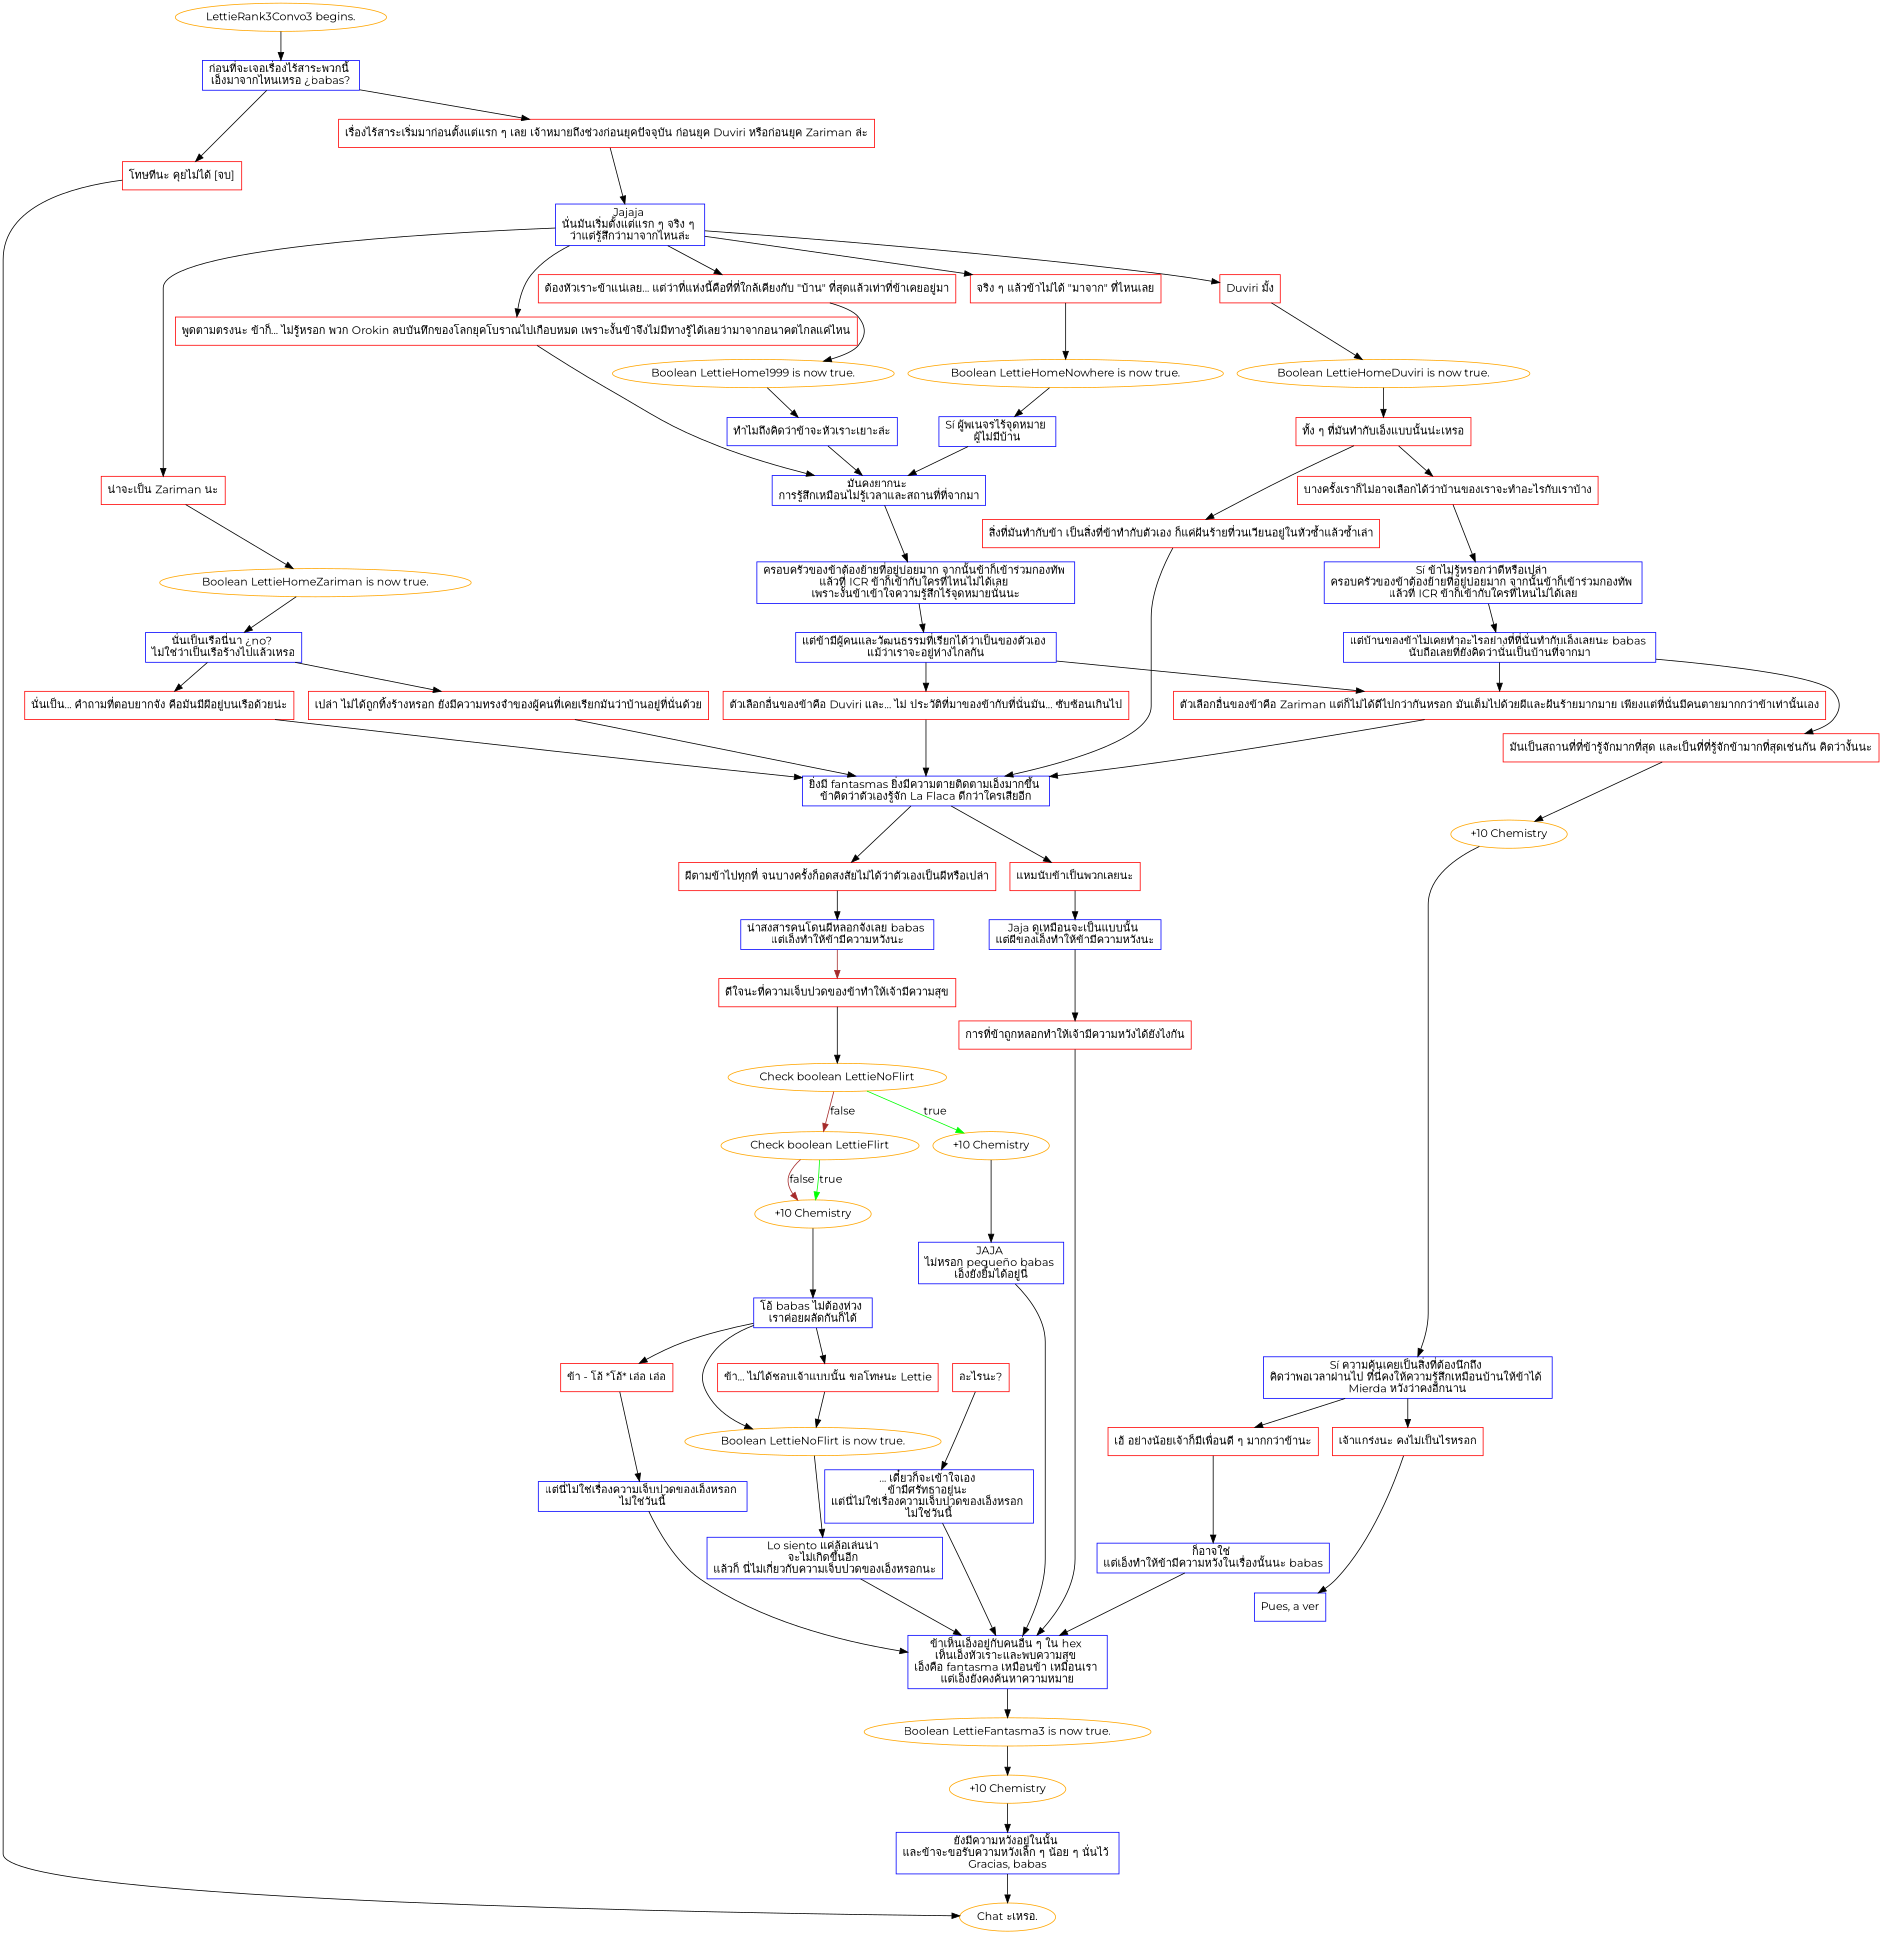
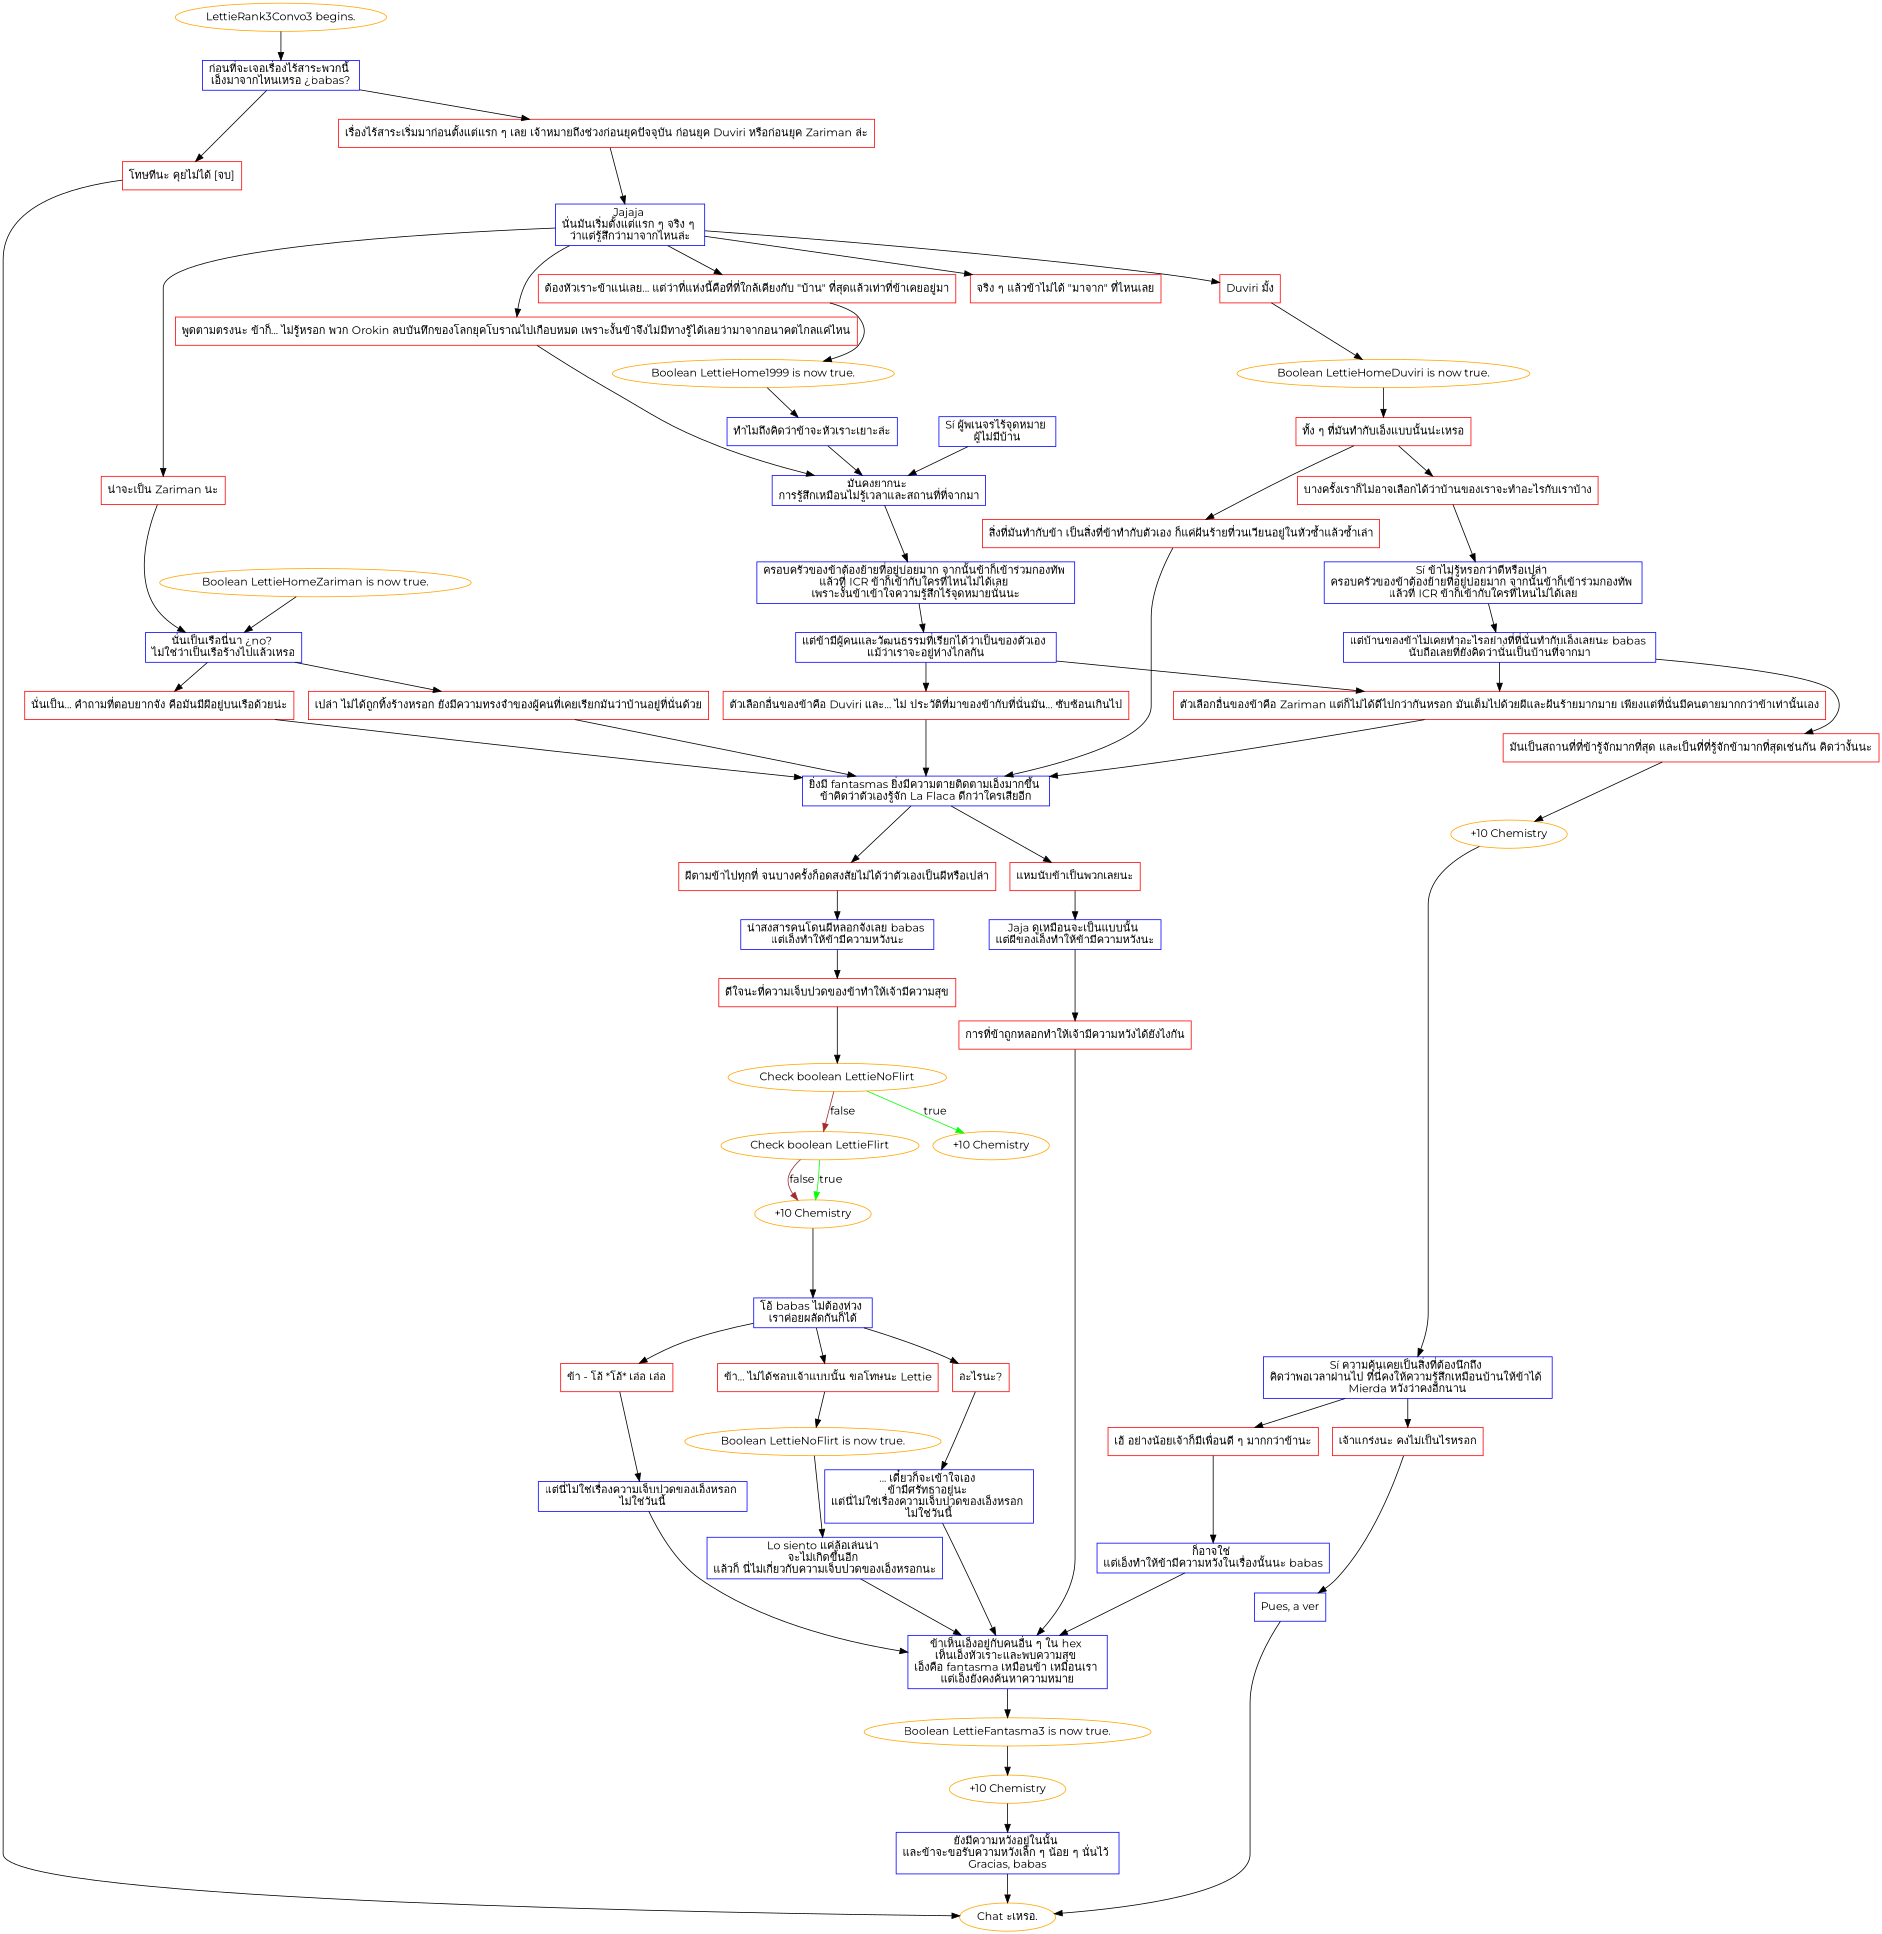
node "Boolean LettieHomeNowhere is now true.": removed
edge "น่าจะเป็น Zariman นะ" -> "Boolean LettieHomeZariman is now true.": now "น่าจะเป็น Zariman นะ" -> "นั่นเป็นเรือนี่นา ¿no? ไม่ใช่ว่าเป็นเรือร้างไปแล้วเหรอ"
edge "น่าสงสารคนโดนผีหลอกจังเลย babas แต่เอ็งทำให้ข้ามีความหวังนะ" -> "ดีใจนะที่ความเจ็บปวดของข้าทำให้เจ้ามีความสุข": color brown -> black
node "JAJA ไม่หรอก pequeño babas เอ็งยังยิ้มได้อยู่นี่": removed
edge "โอ้ babas ไม่ต้องห่วง เราค่อยผลัดกันก็ได้" -> "Boolean LettieNoFlirt is now true.": now "โอ้ babas ไม่ต้องห่วง เราค่อยผลัดกันก็ได้" -> "อะไรนะ?"
edge "Pues, a ver" -> "Chat ะเหรอ.": added
